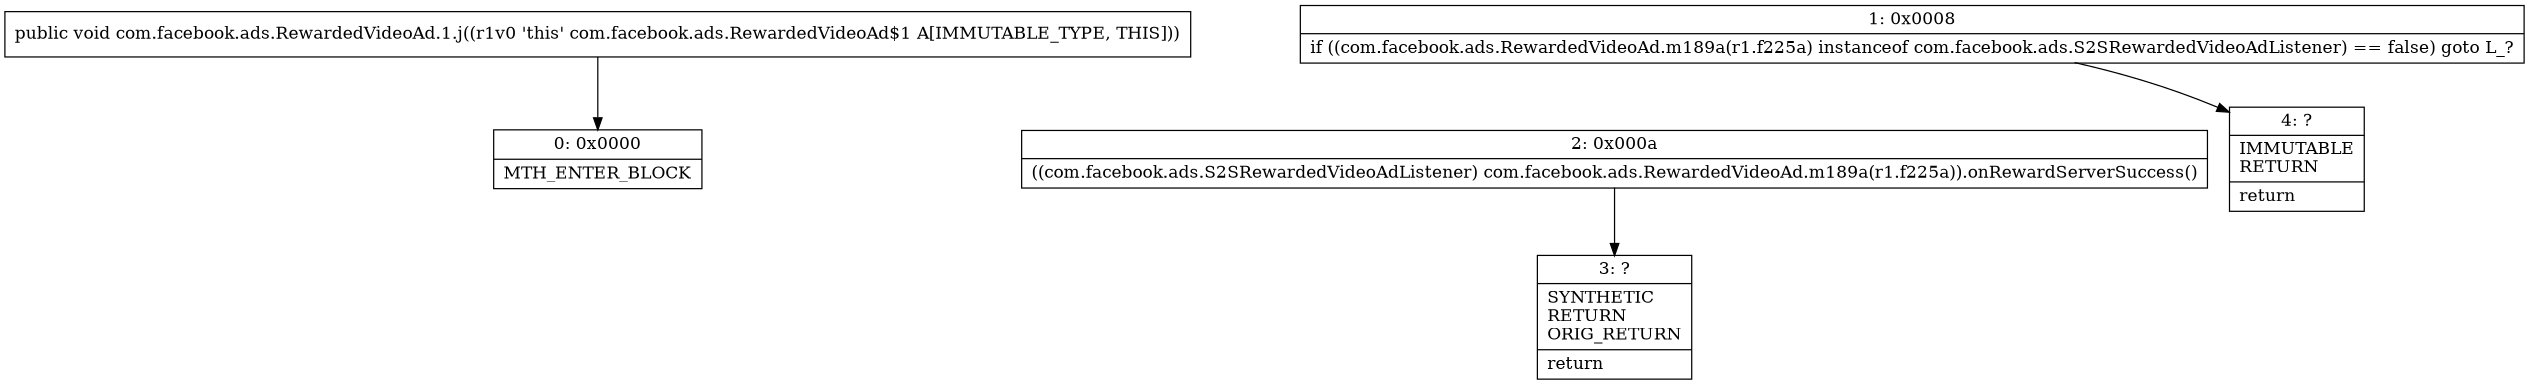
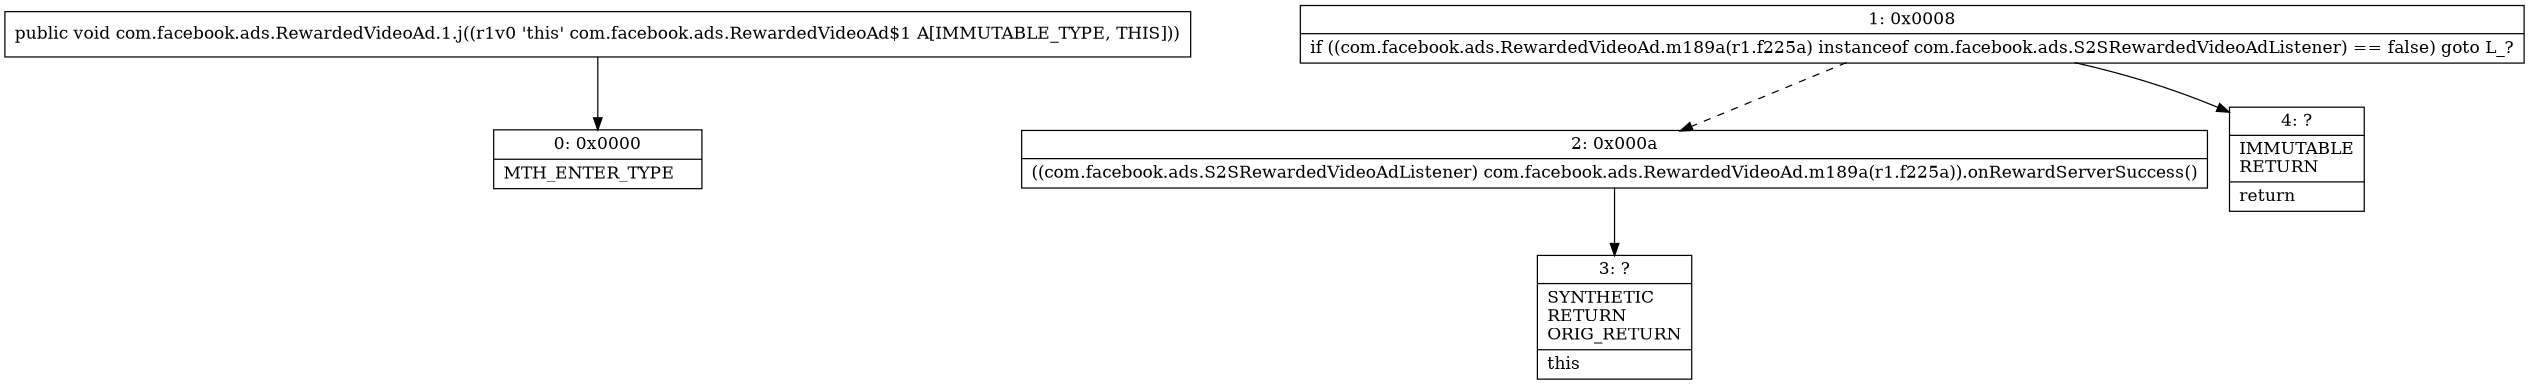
edge "1: 0x0008" -> "2: 0x000a": added
node "0: 0x0000": text "MTH_ENTER_BLOCK" -> "MTH_ENTER_TYPE"
node "3: ?": text "return" -> "this"
